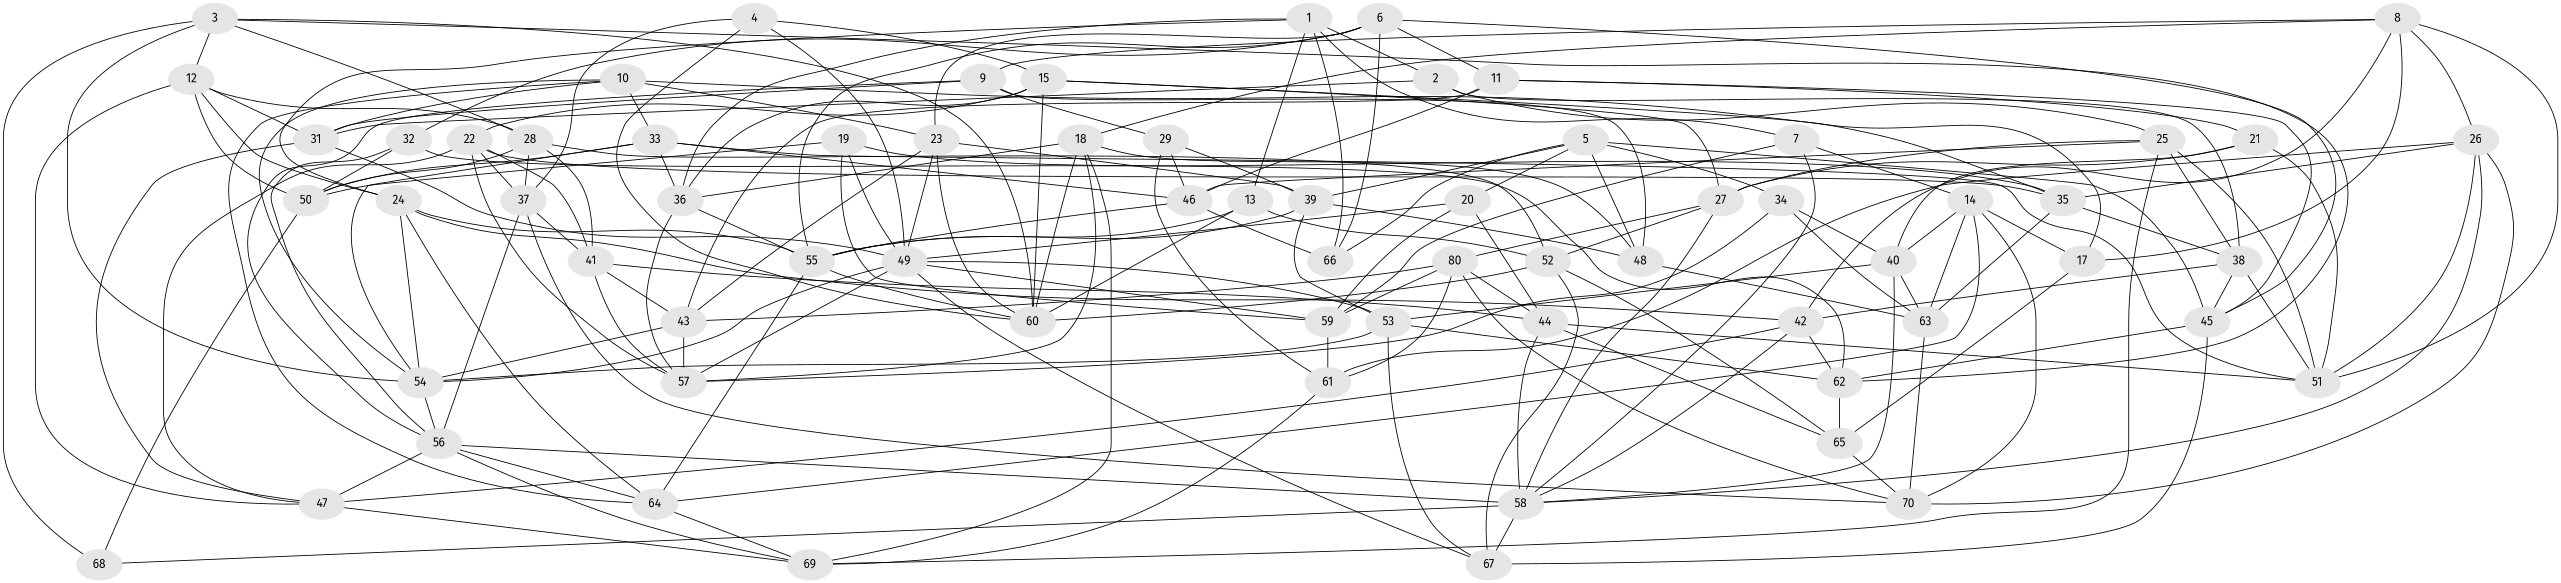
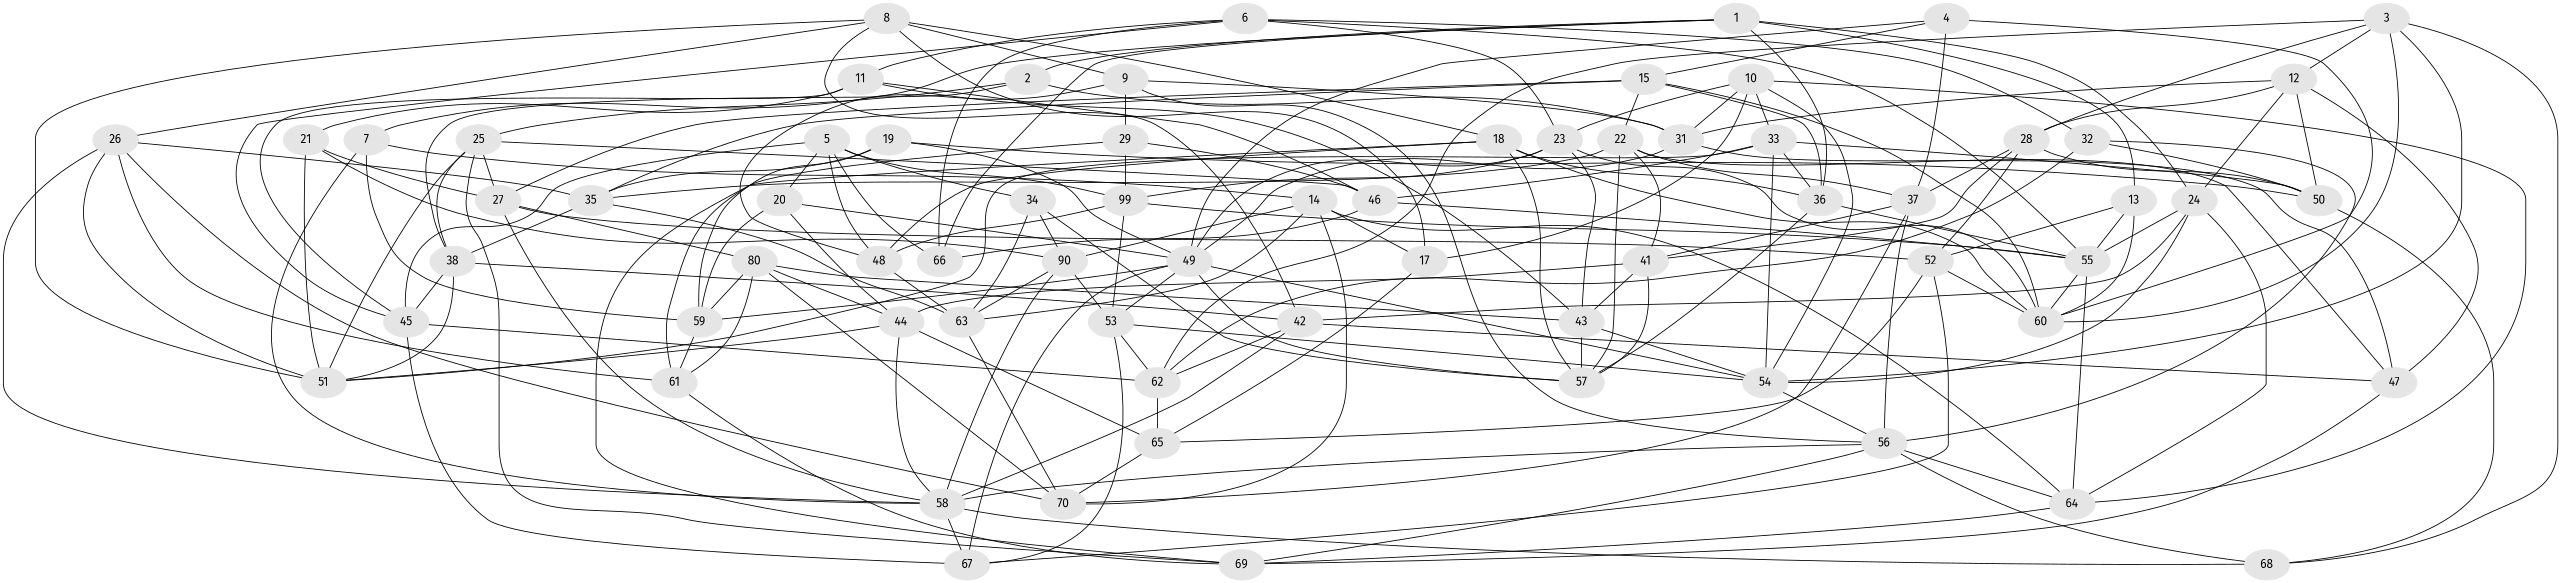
node "39": label "39" -> "99"
node "40": label "40" -> "90"
edge "56" -- "47": now "56" -- "68"
